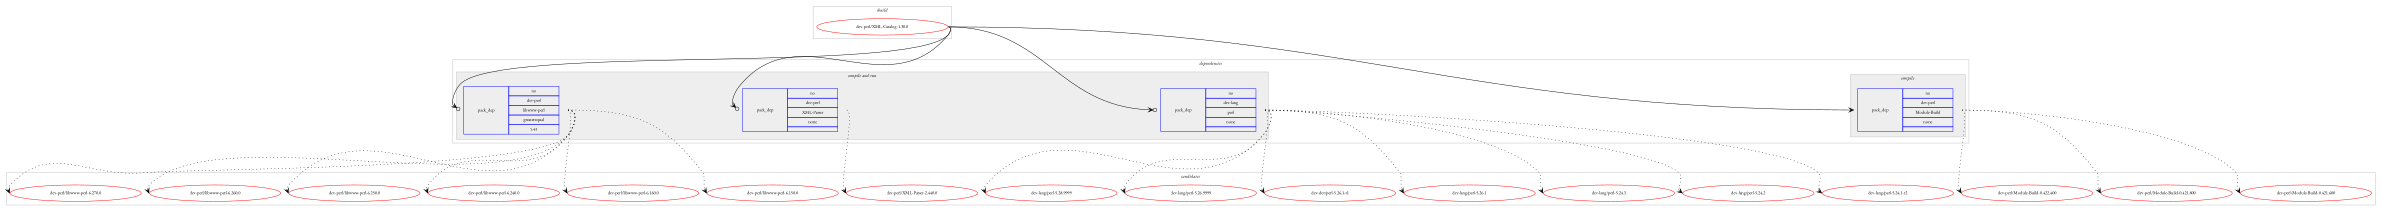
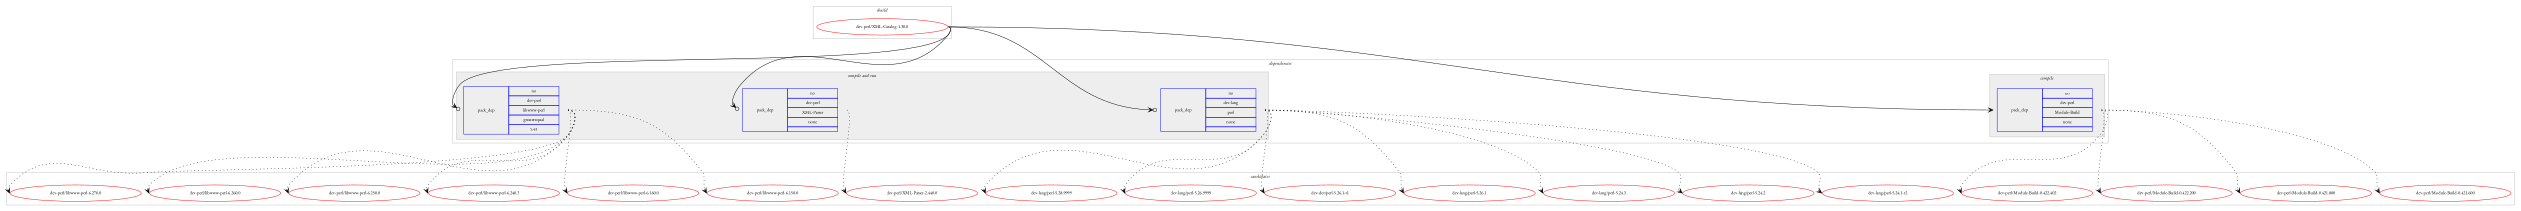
node "dev-perl/libwww-perl-6.240.0": label "dev-perl/libwww-perl-6.240.0" -> "dev-perl/libwww-perl-6.240.3"
node "dev-perl/Module-Build-0.422.400": label "dev-perl/Module-Build-0.422.400" -> "dev-perl/Module-Build-0.422.402"
node "dev-perl/Module-Build-0.422.200": added
